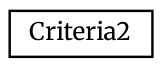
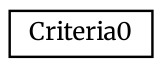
node "Criteria2": label "Criteria2" -> "Criteria0"
